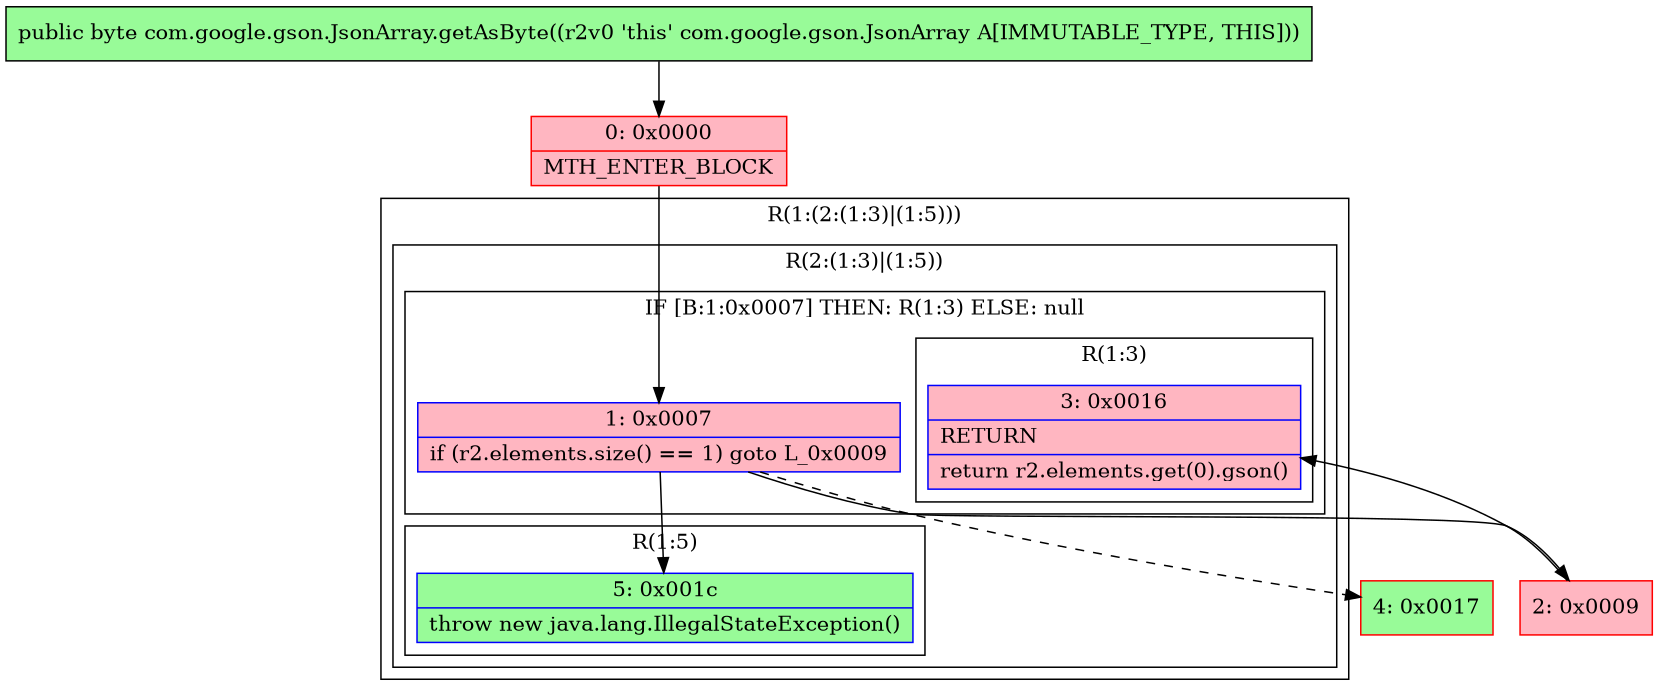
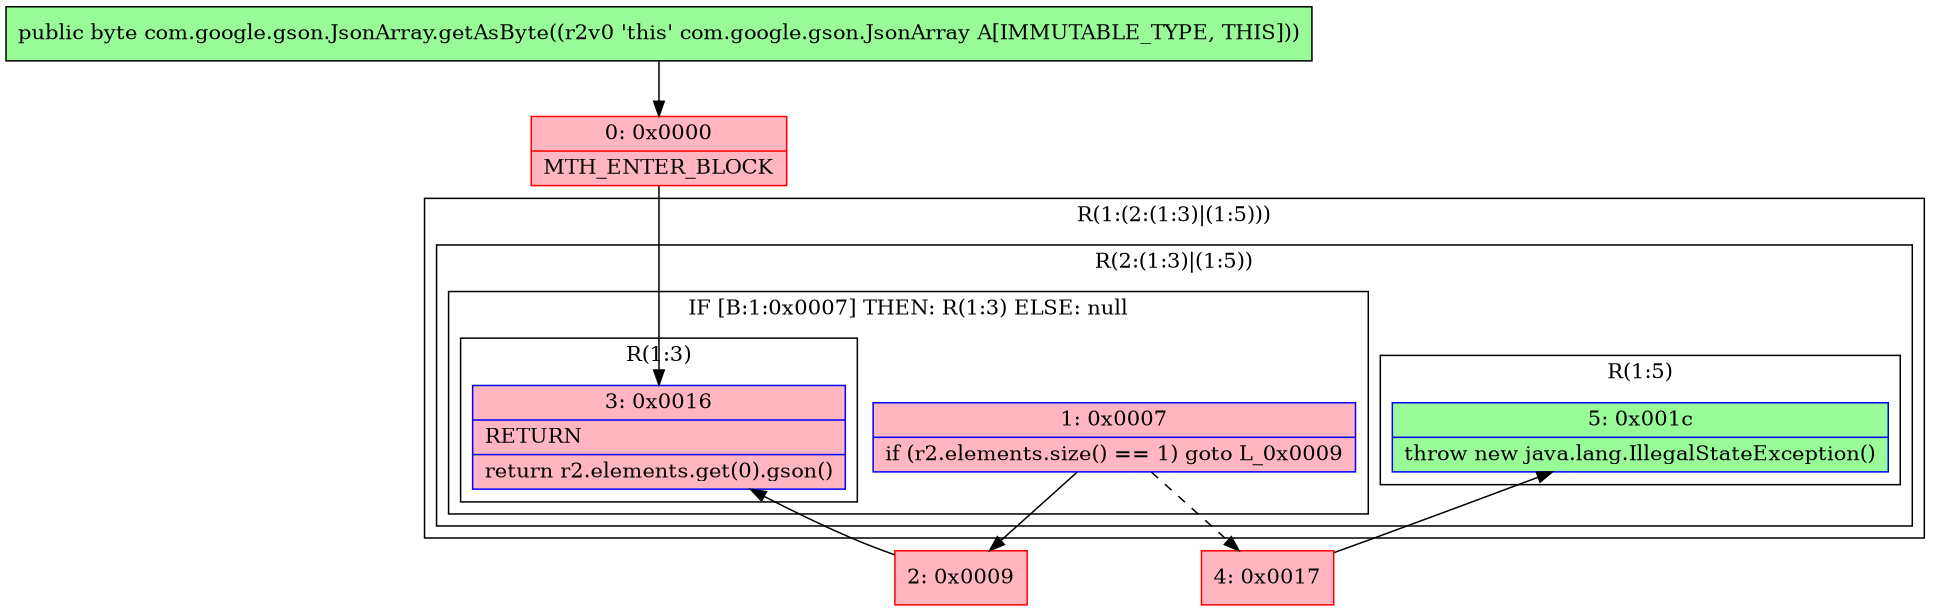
edge "0: 0x0000" -> "1: 0x0007": now "0: 0x0000" -> "3: 0x0016"
edge "1: 0x0007" -> "5: 0x001c": now "4: 0x0017" -> "5: 0x001c"
node "4: 0x0017": fillcolor palegreen -> lightpink
